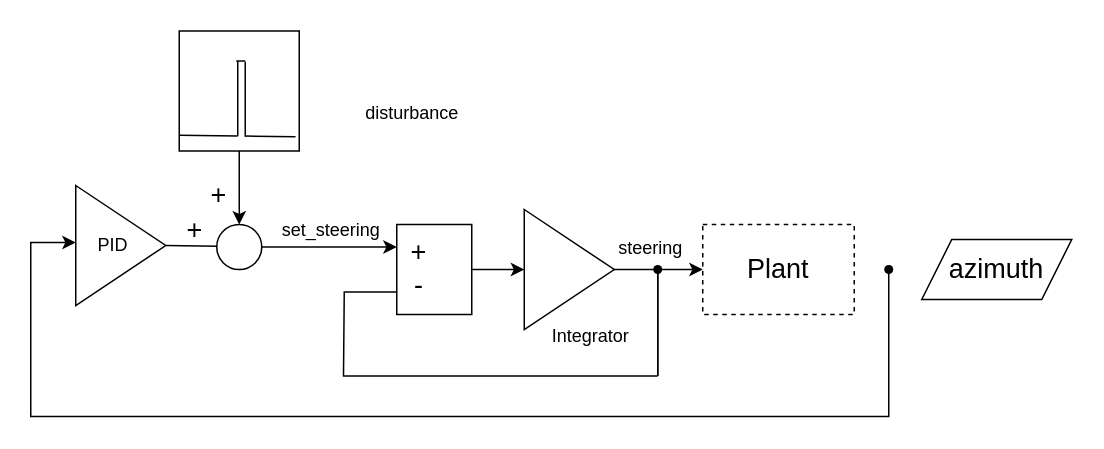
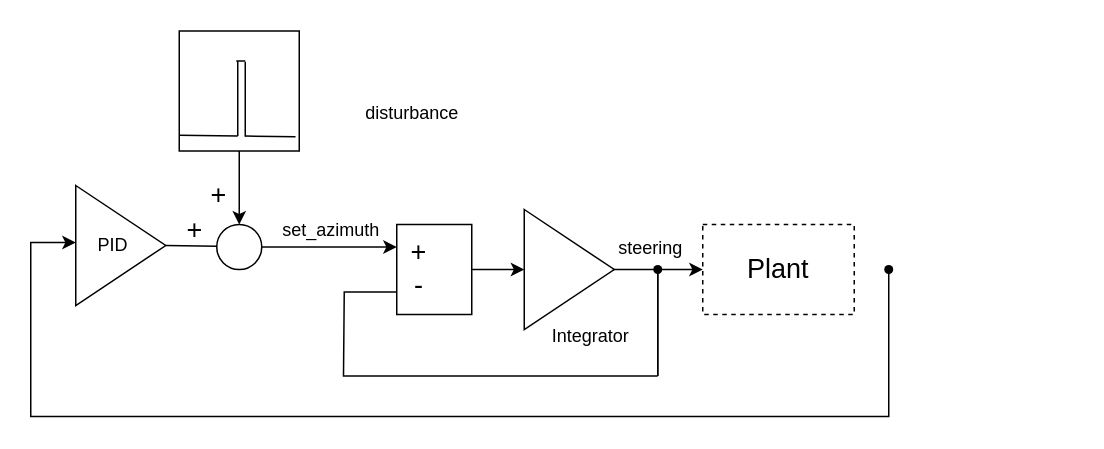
node "set_steering": label "set_steering" -> "set_azimuth"
node "azimuth": removed
